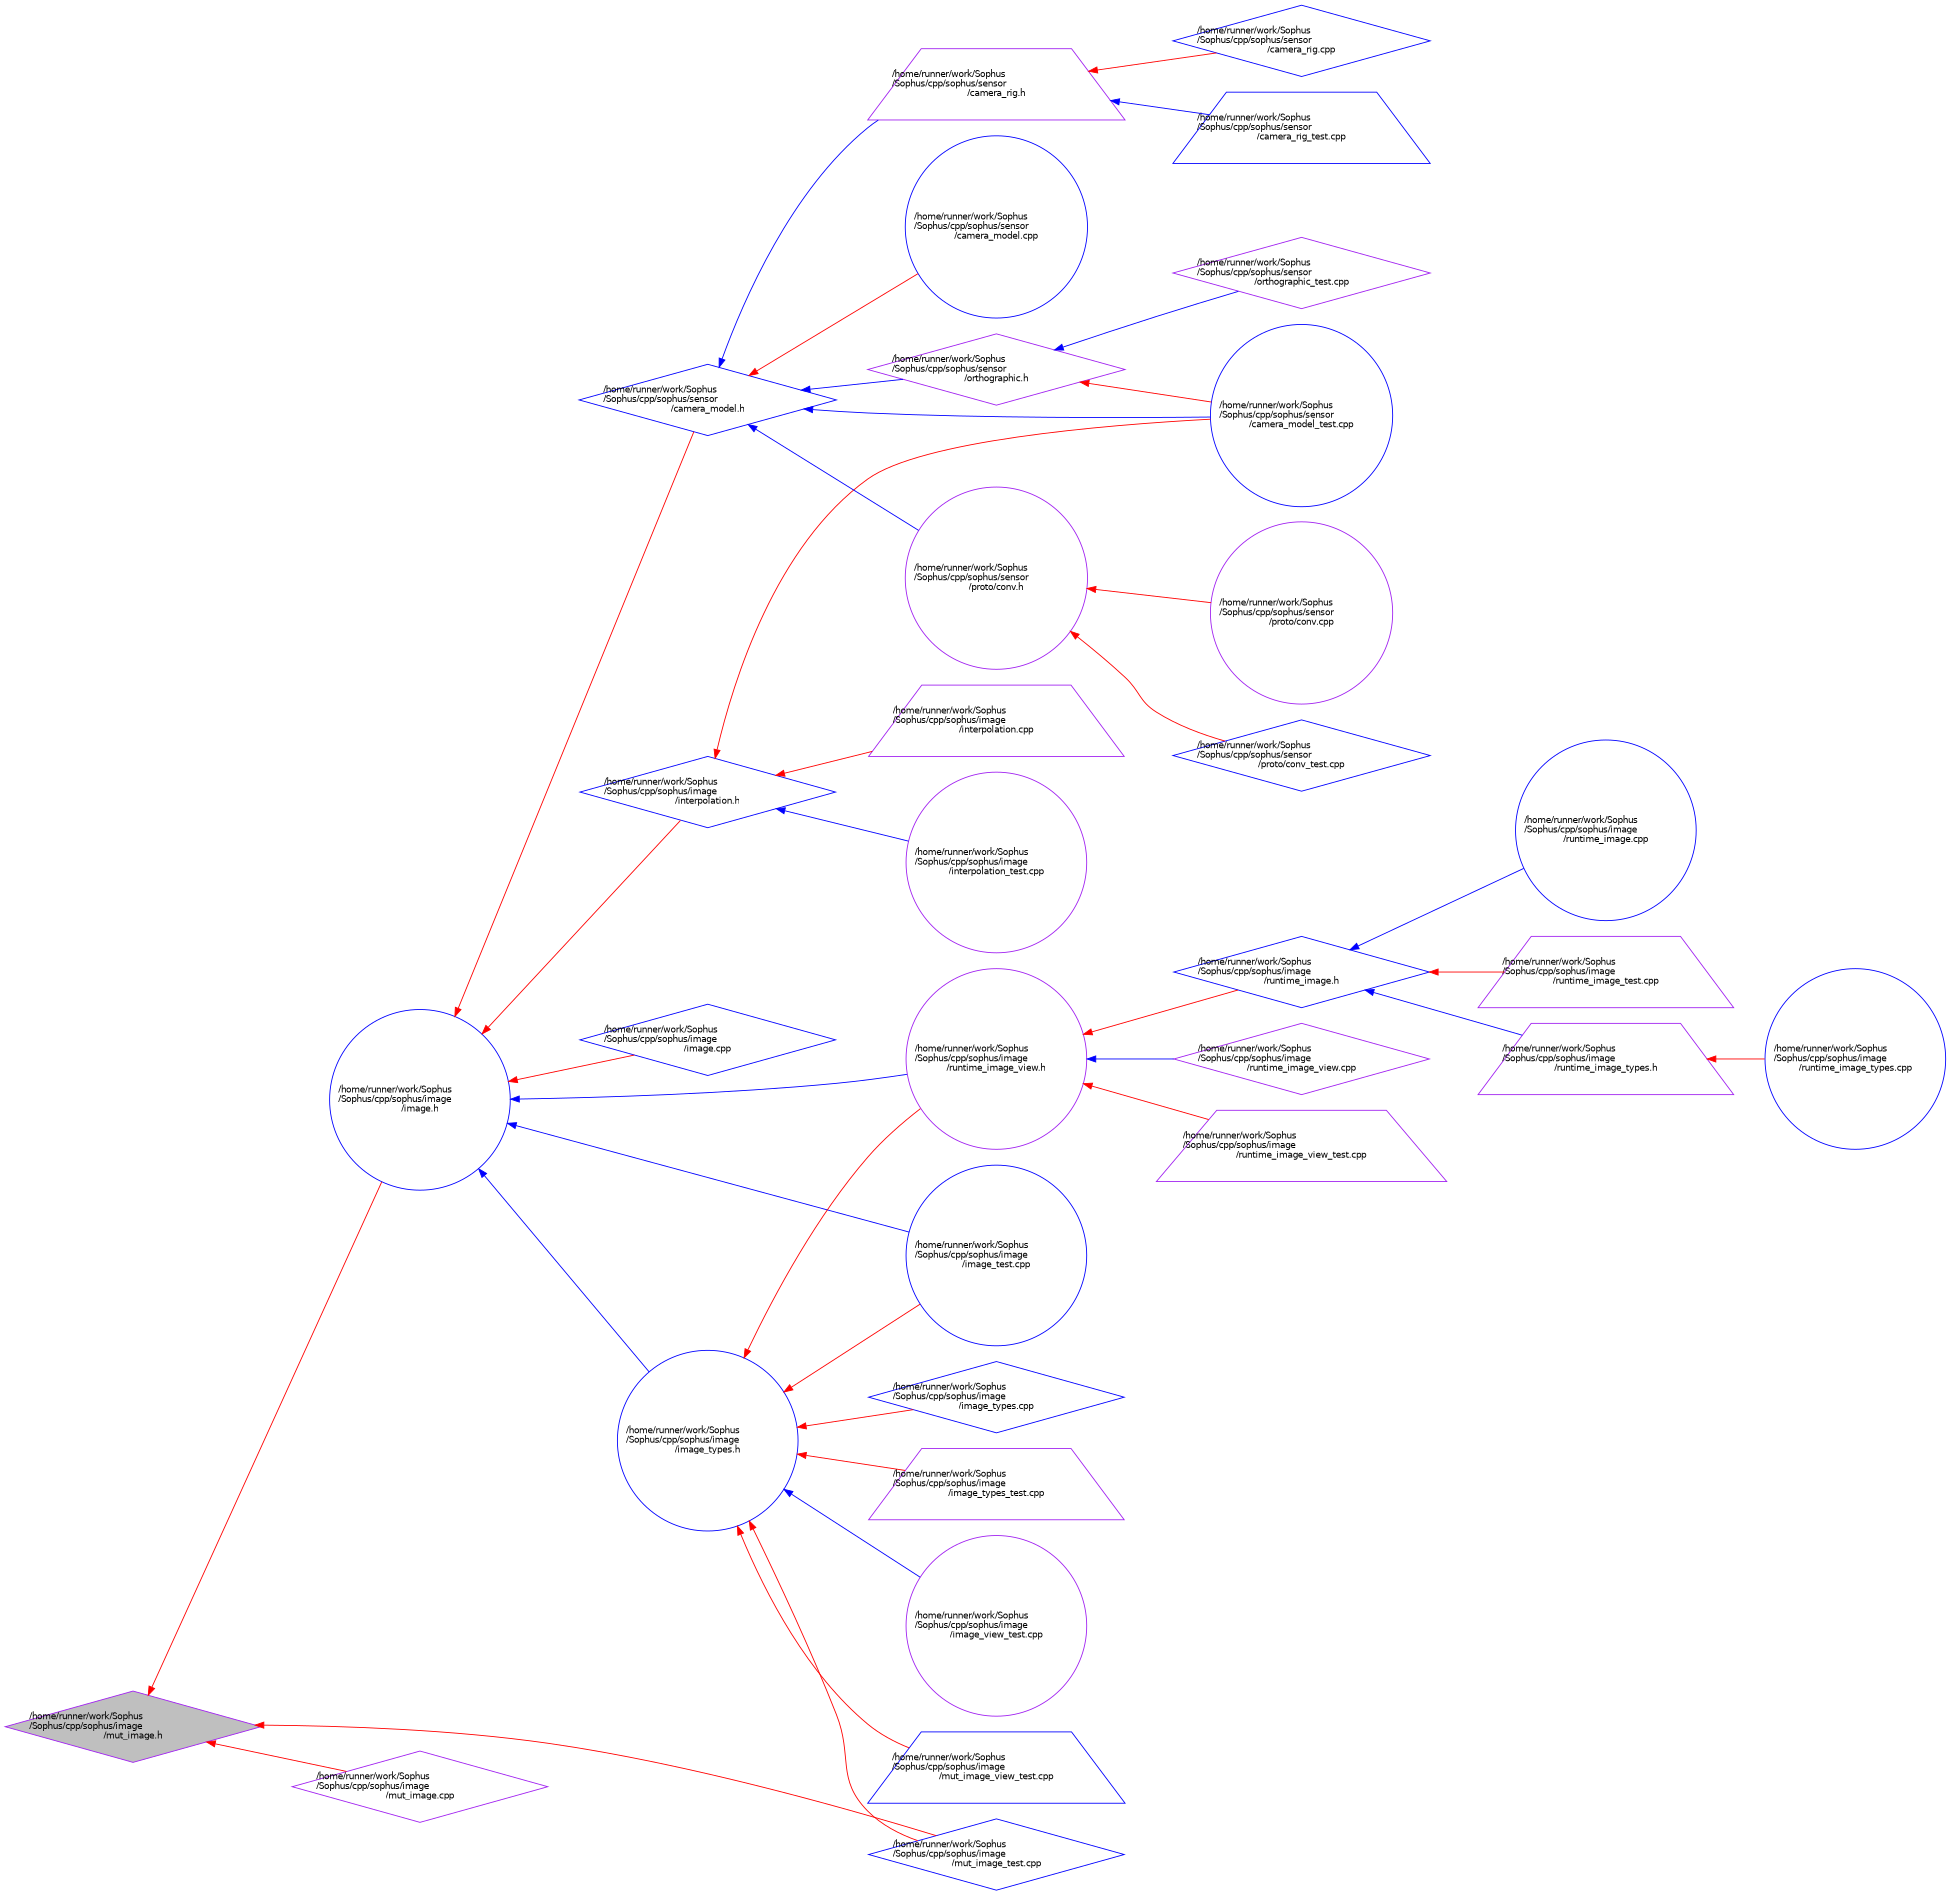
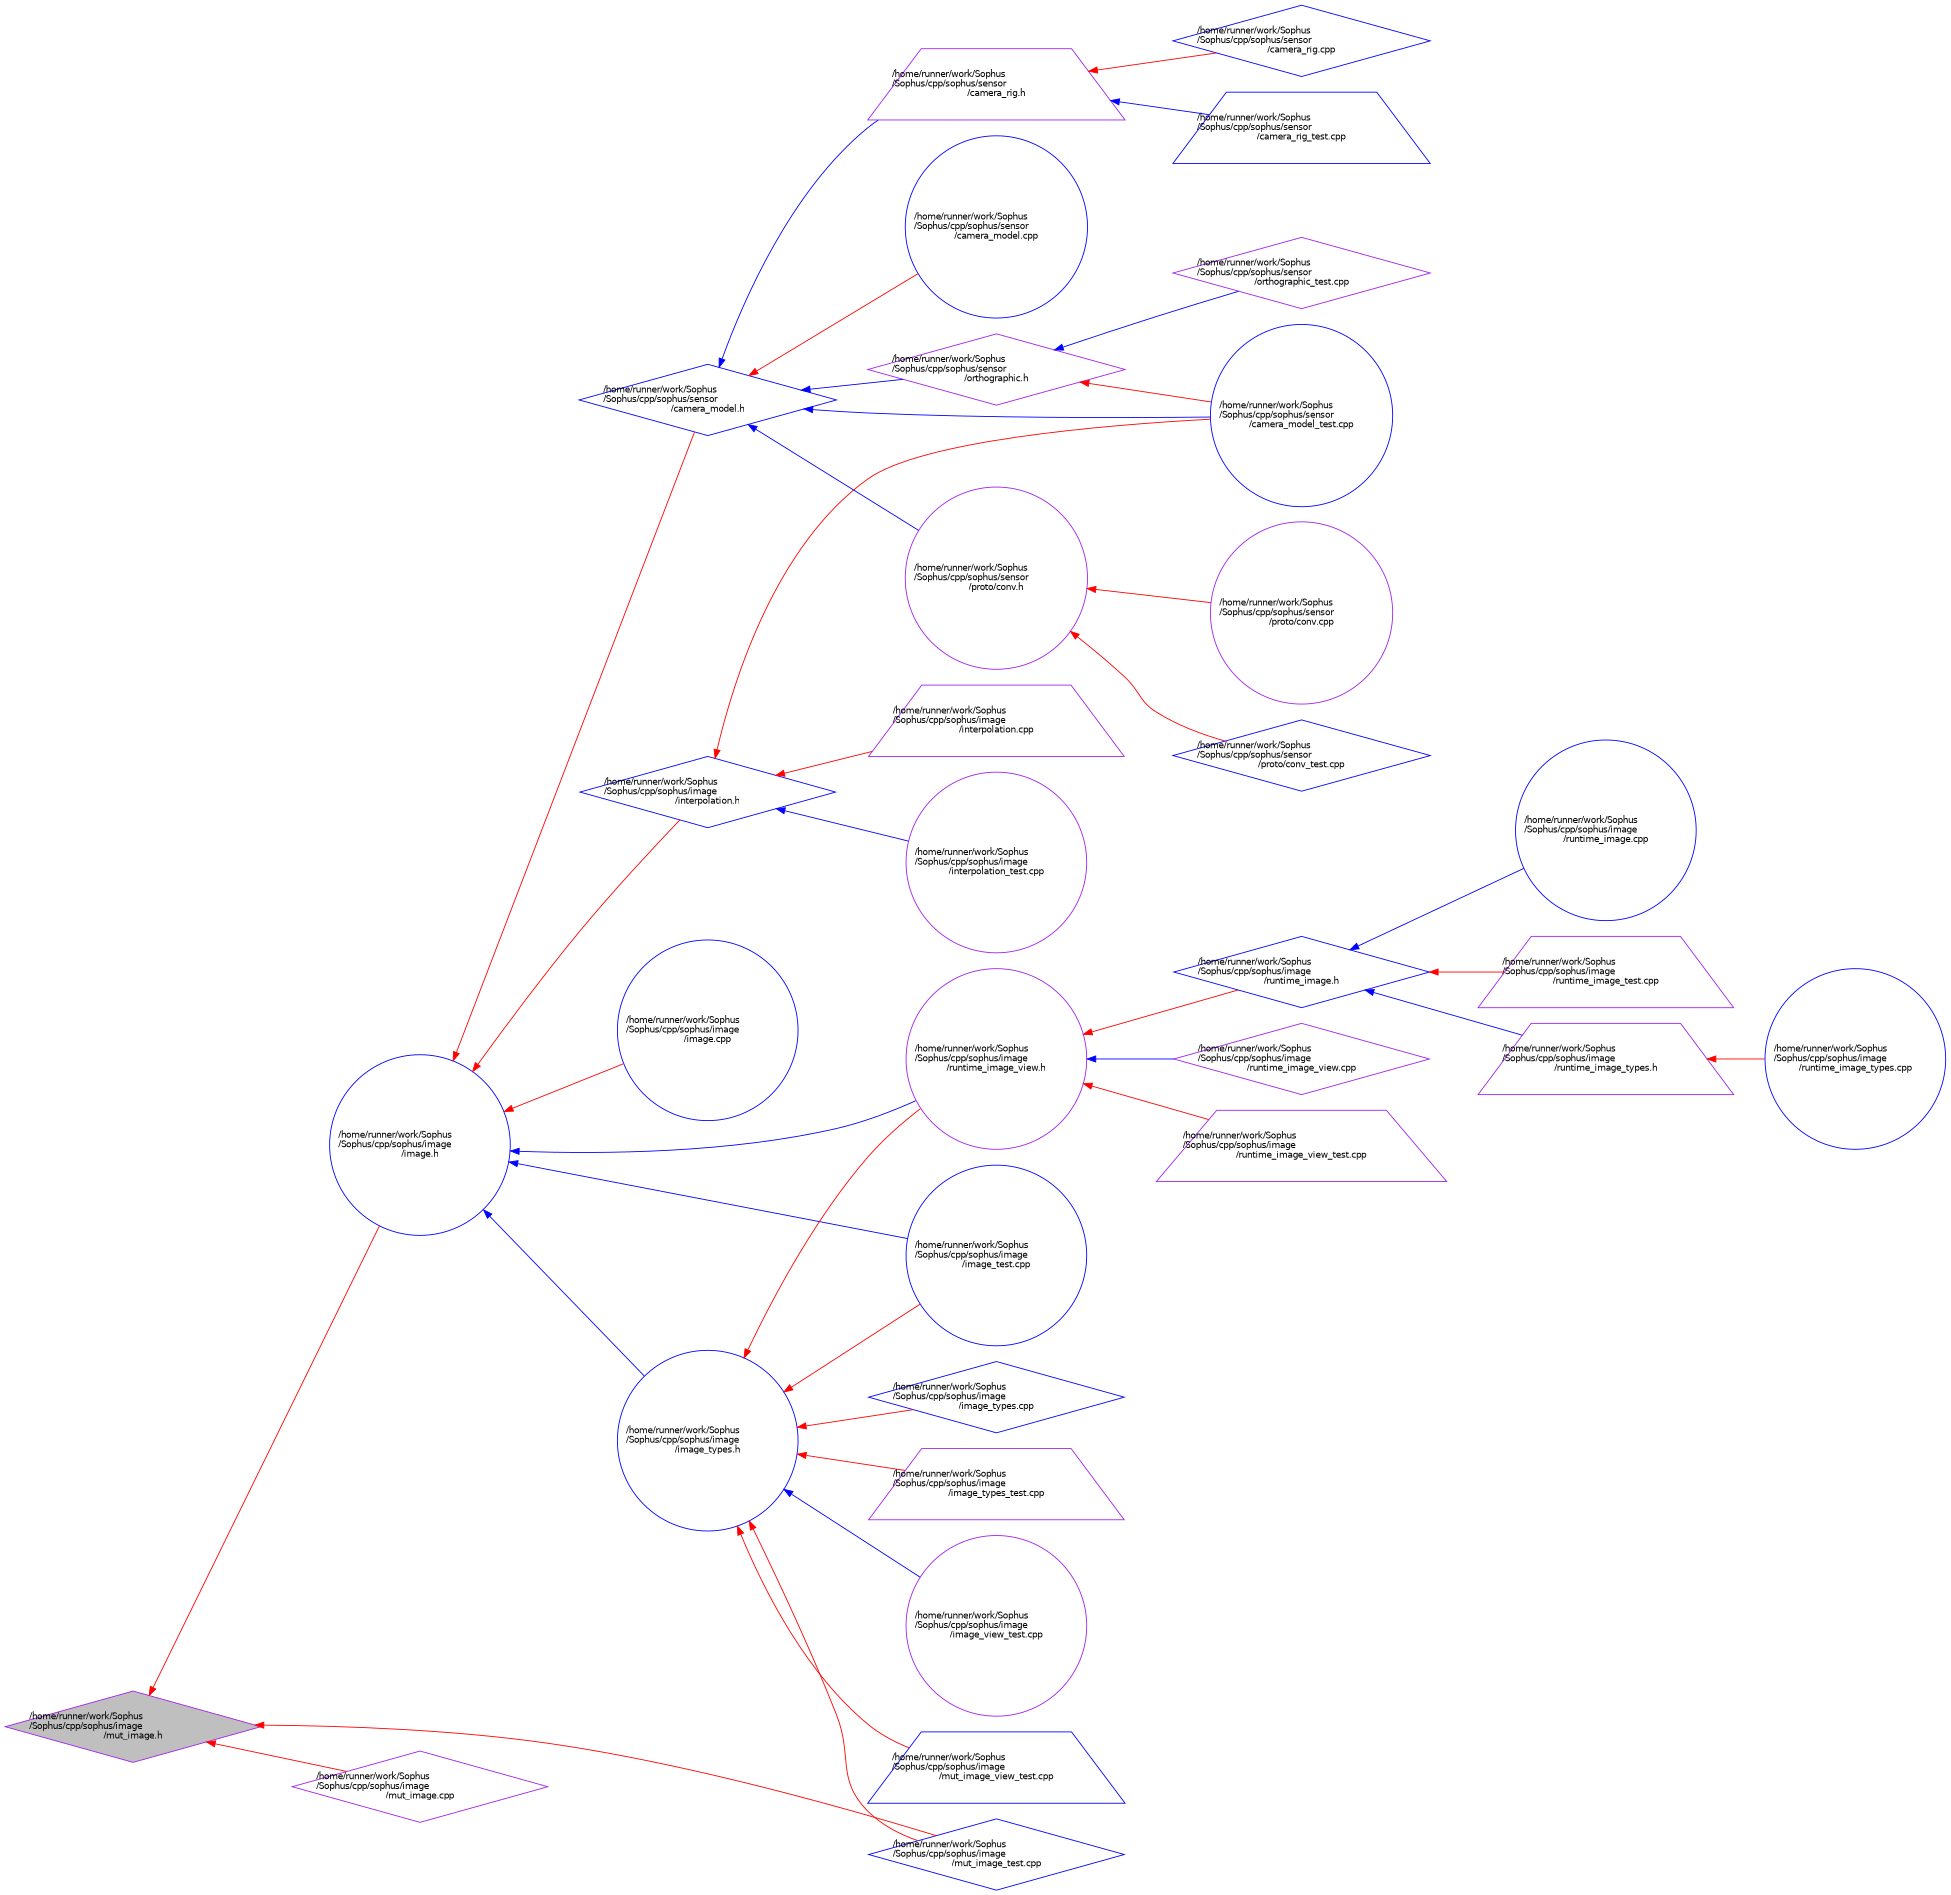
node "/home/runner/work/Sophus /Sophus/cpp/sophus/image /image.cpp": shape diamond -> circle
